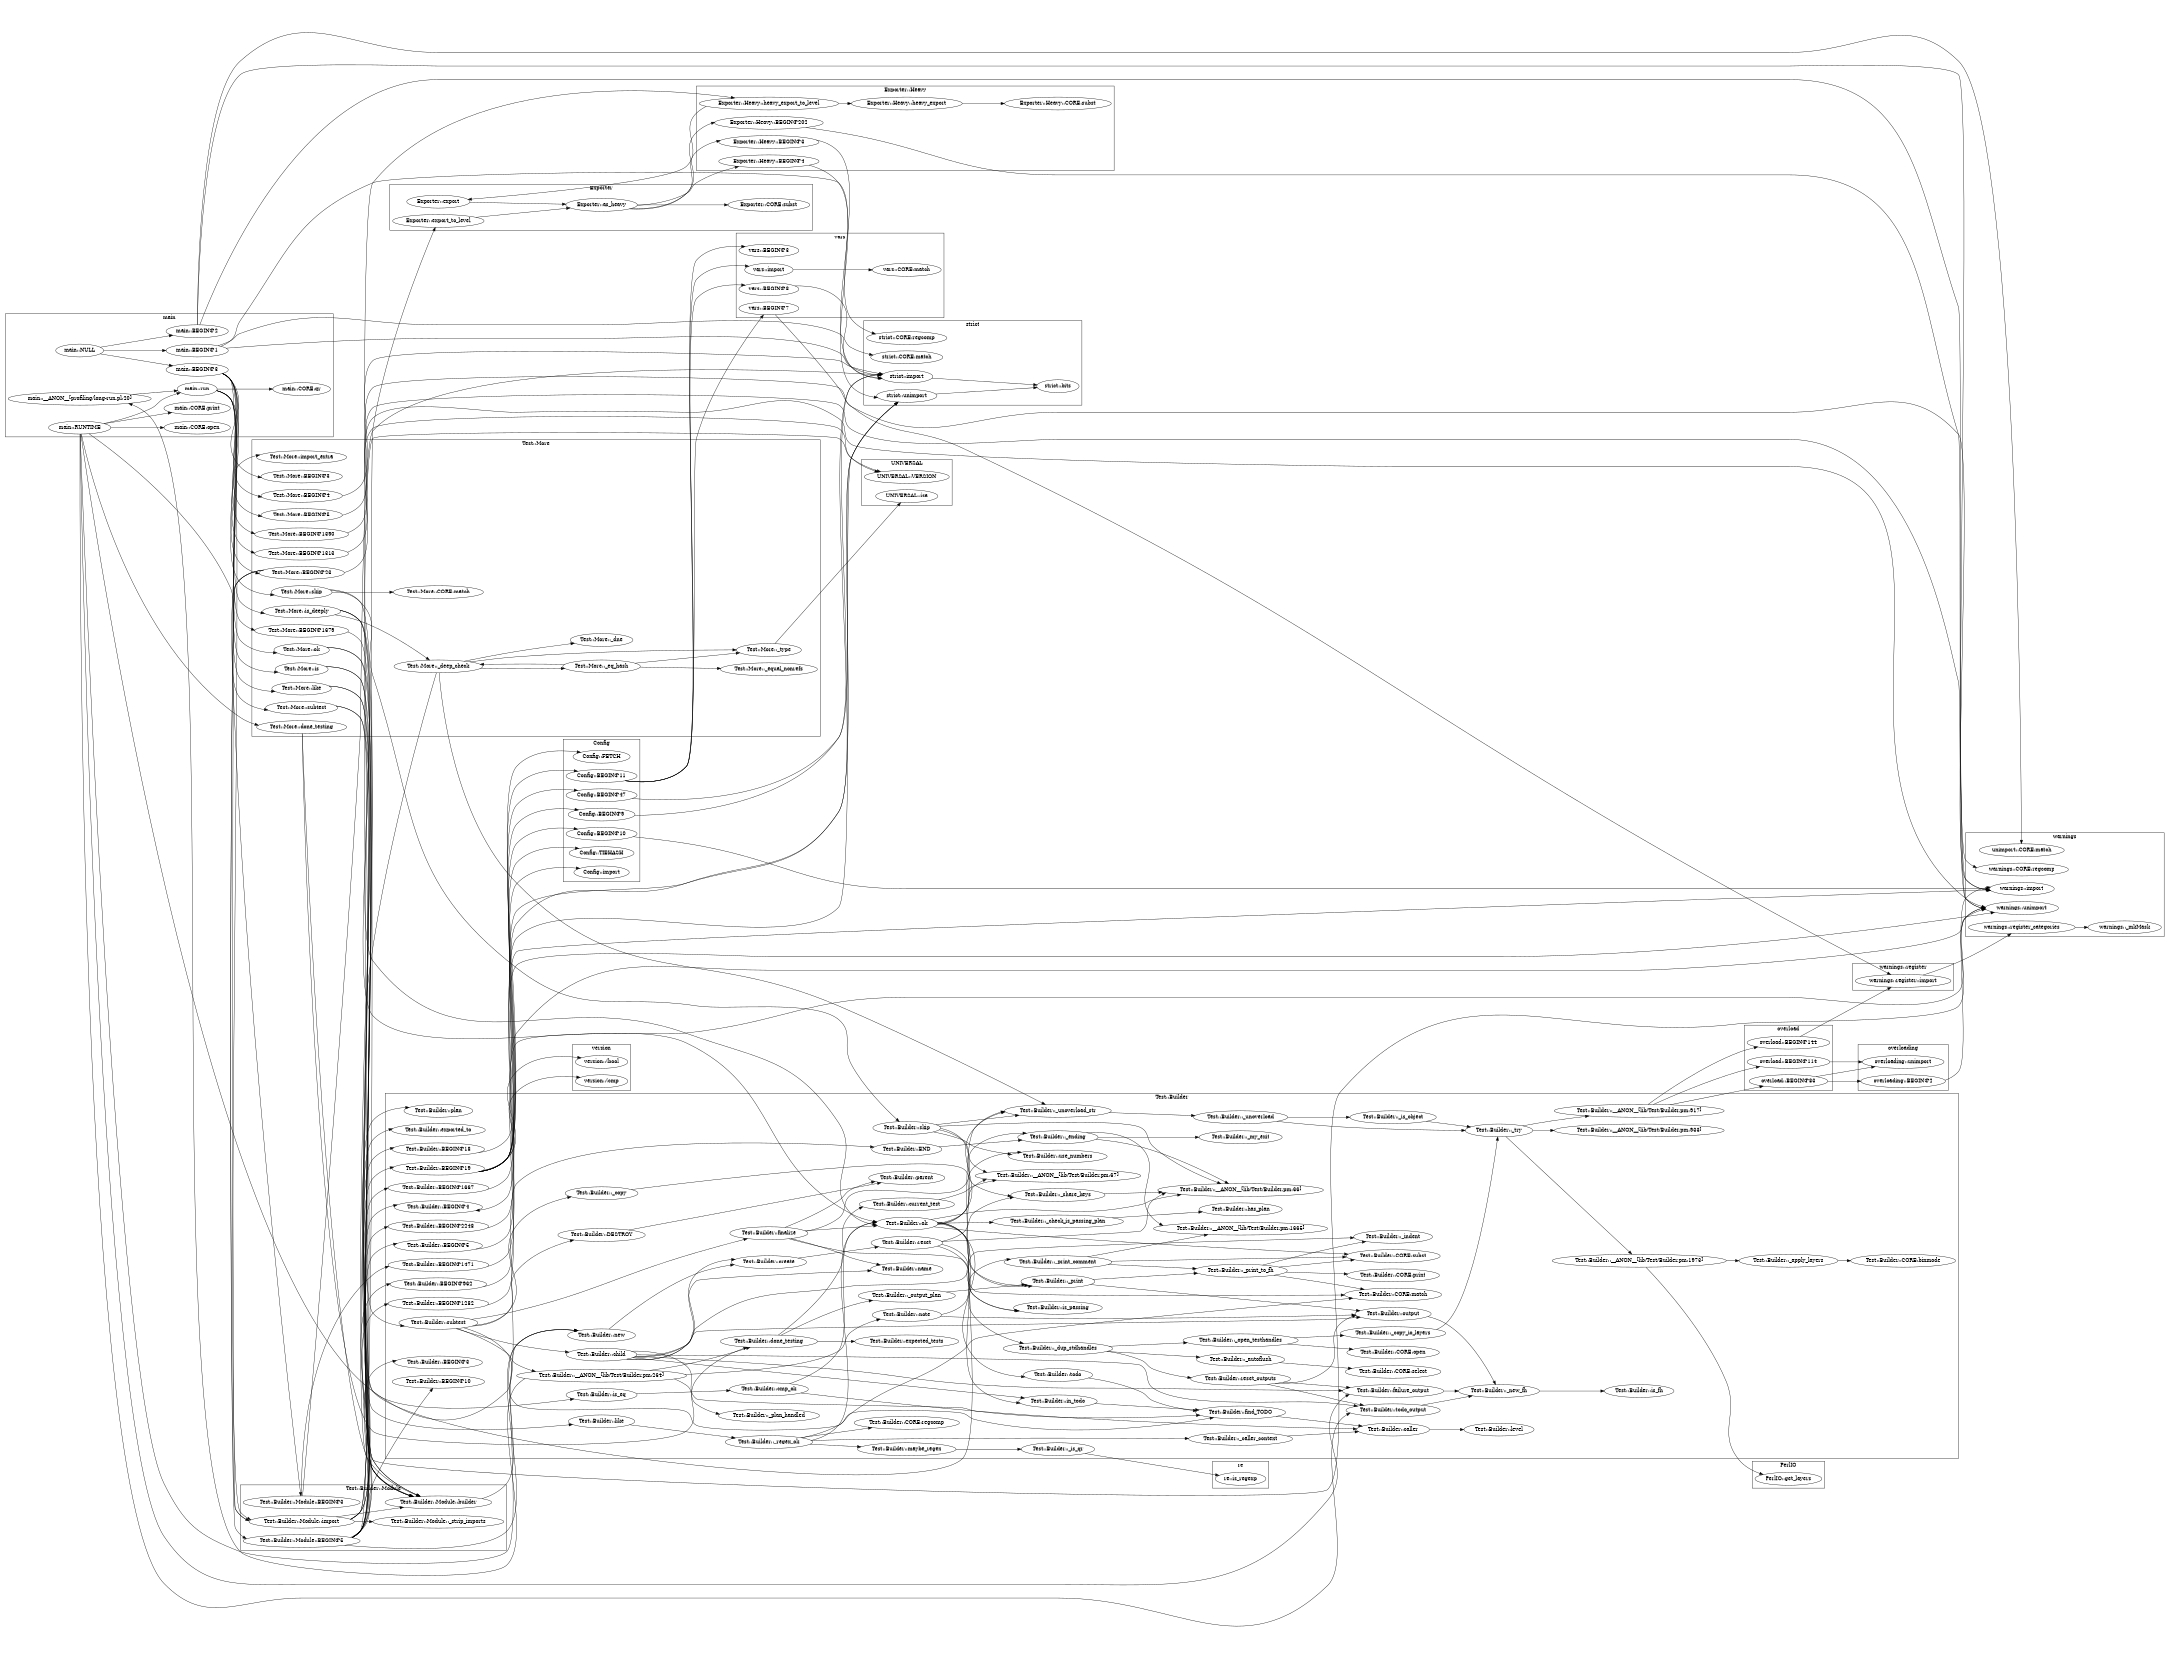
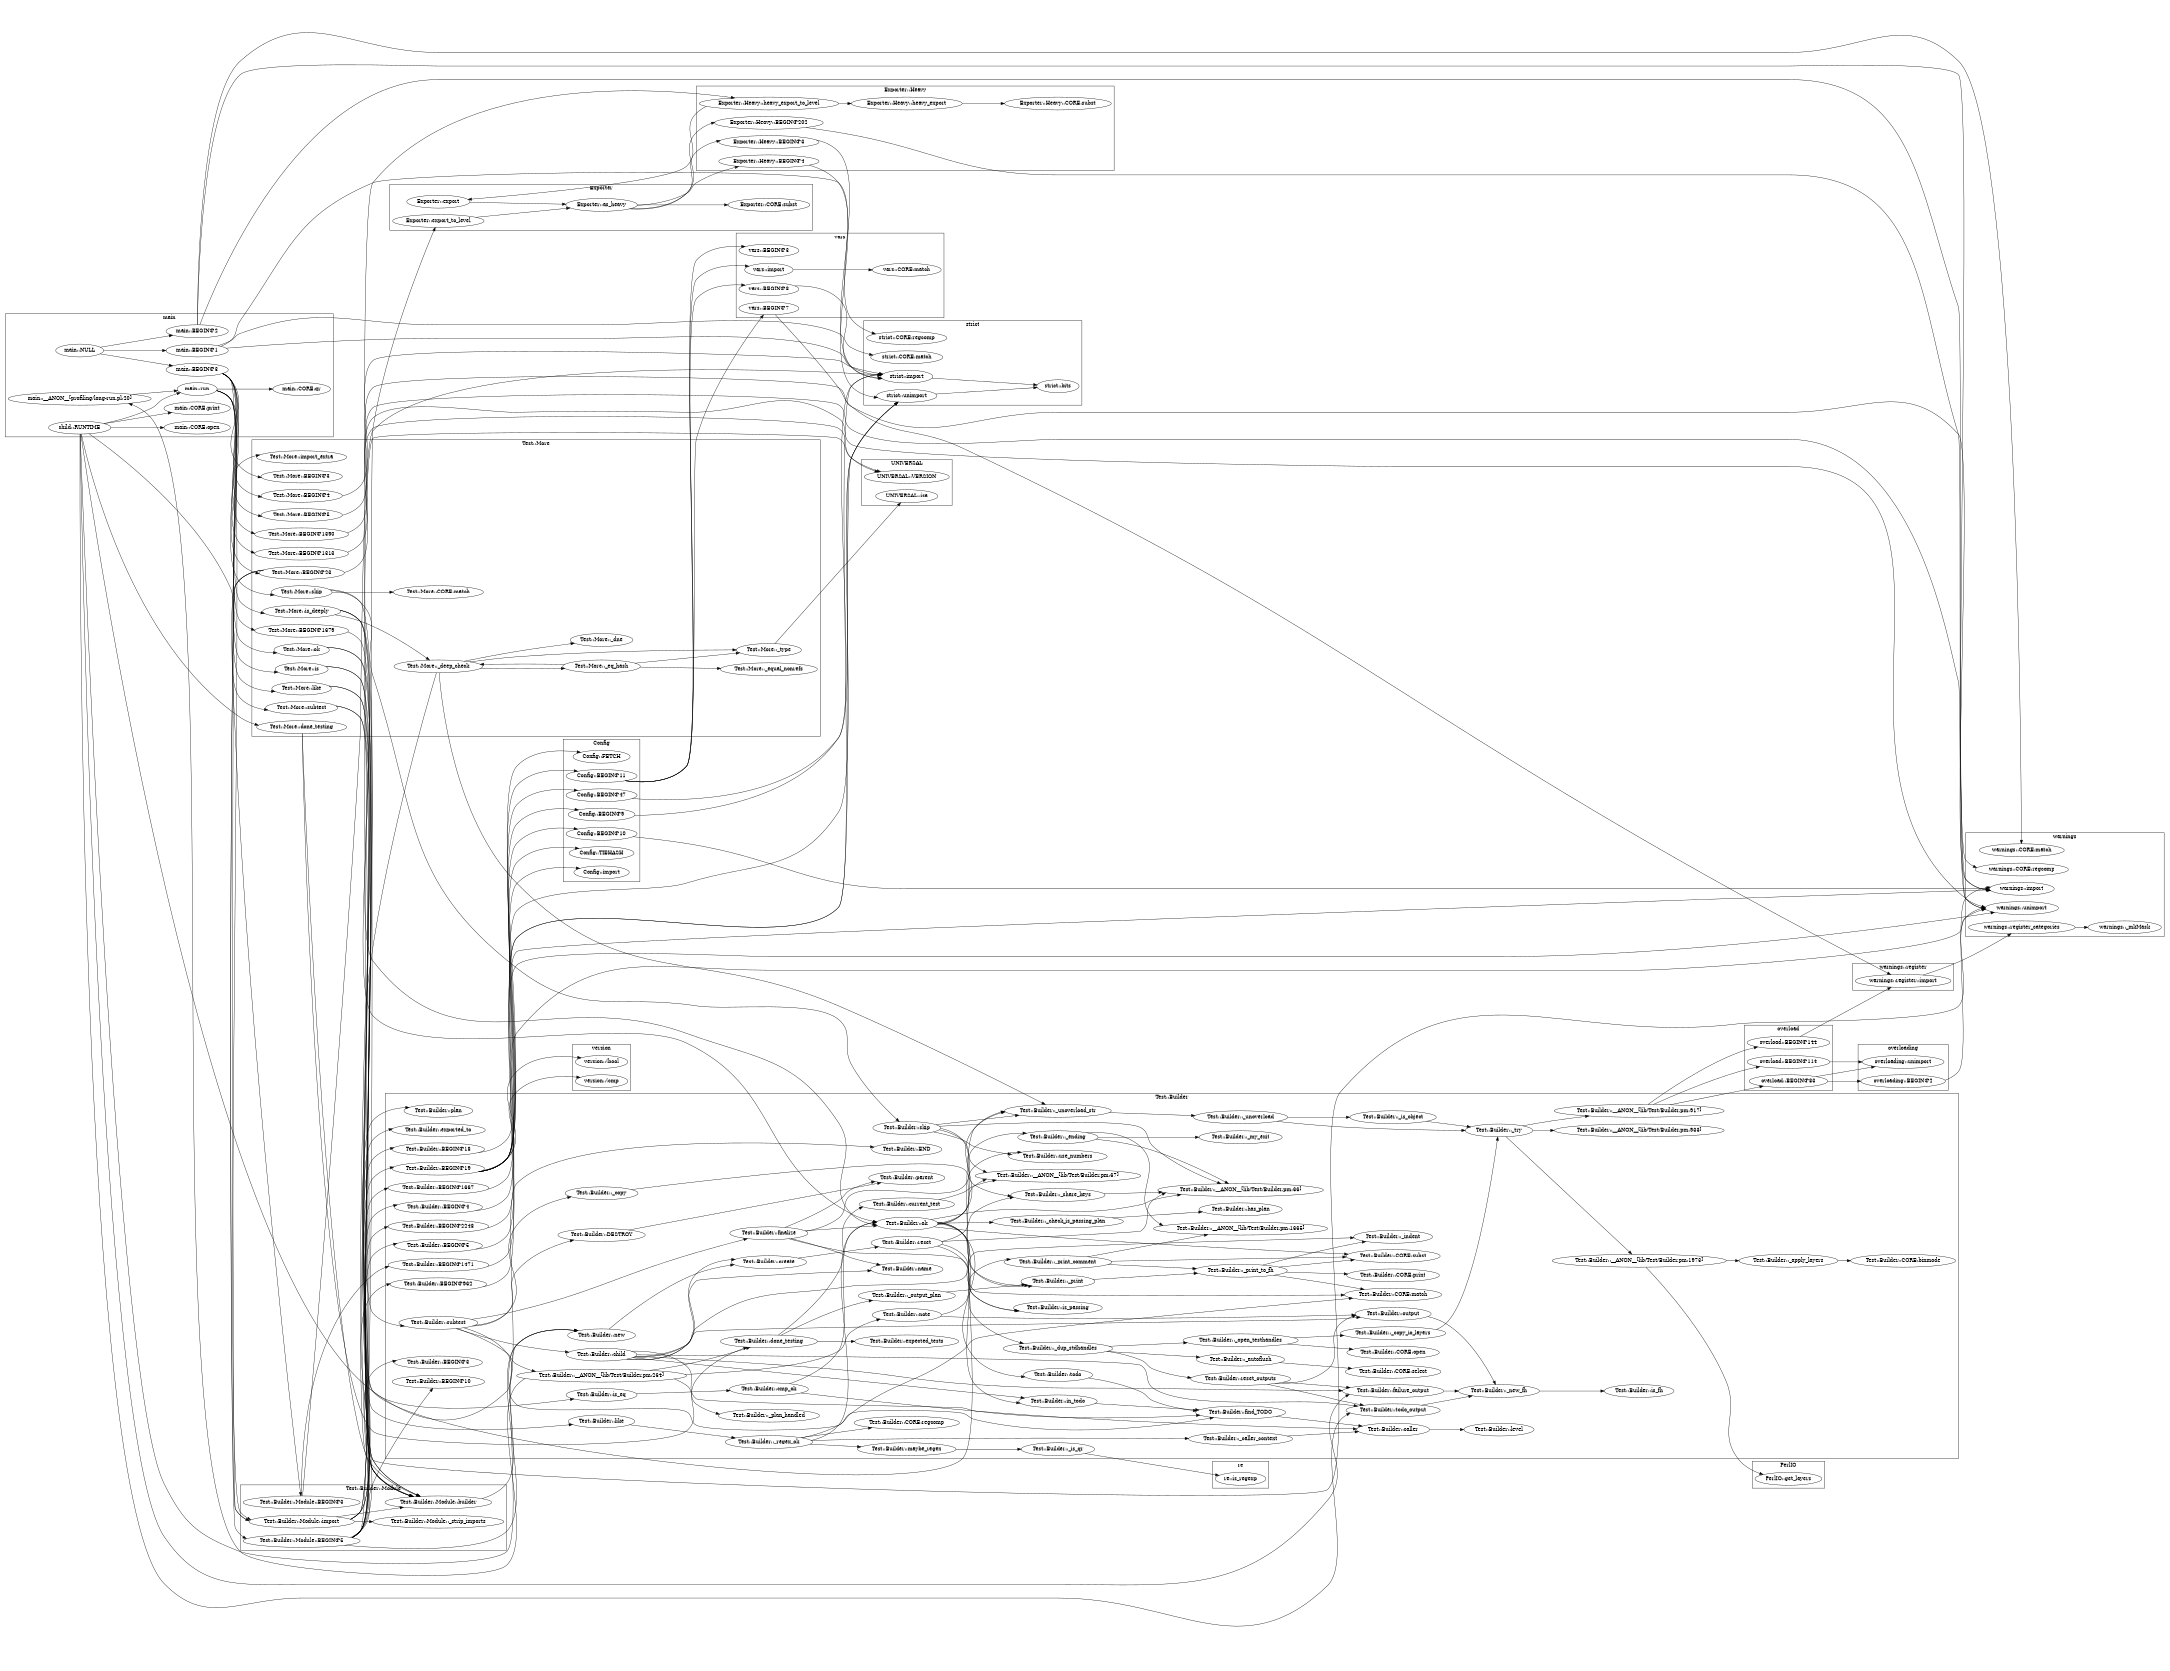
node "main::RUNTIME": label "main::RUNTIME" -> "child::RUNTIME"
node "unimport::CORE:match": label "unimport::CORE:match" -> "warnings::CORE:match"
edge "strict::import" -> "Test::Builder::BEGIN@4": reversed
edge "Test::Builder::END" -> "Test::Builder::_ending": removed
edge "Test::Builder::_print" -> "Test::Builder::output": removed
node "Test::Builder::BEGIN@1282": removed
